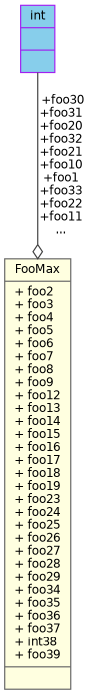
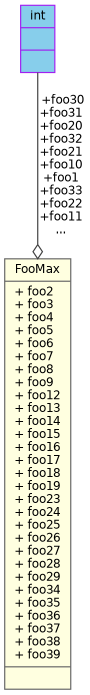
node "FooMax": text "+ int38" -> "+ foo38"
